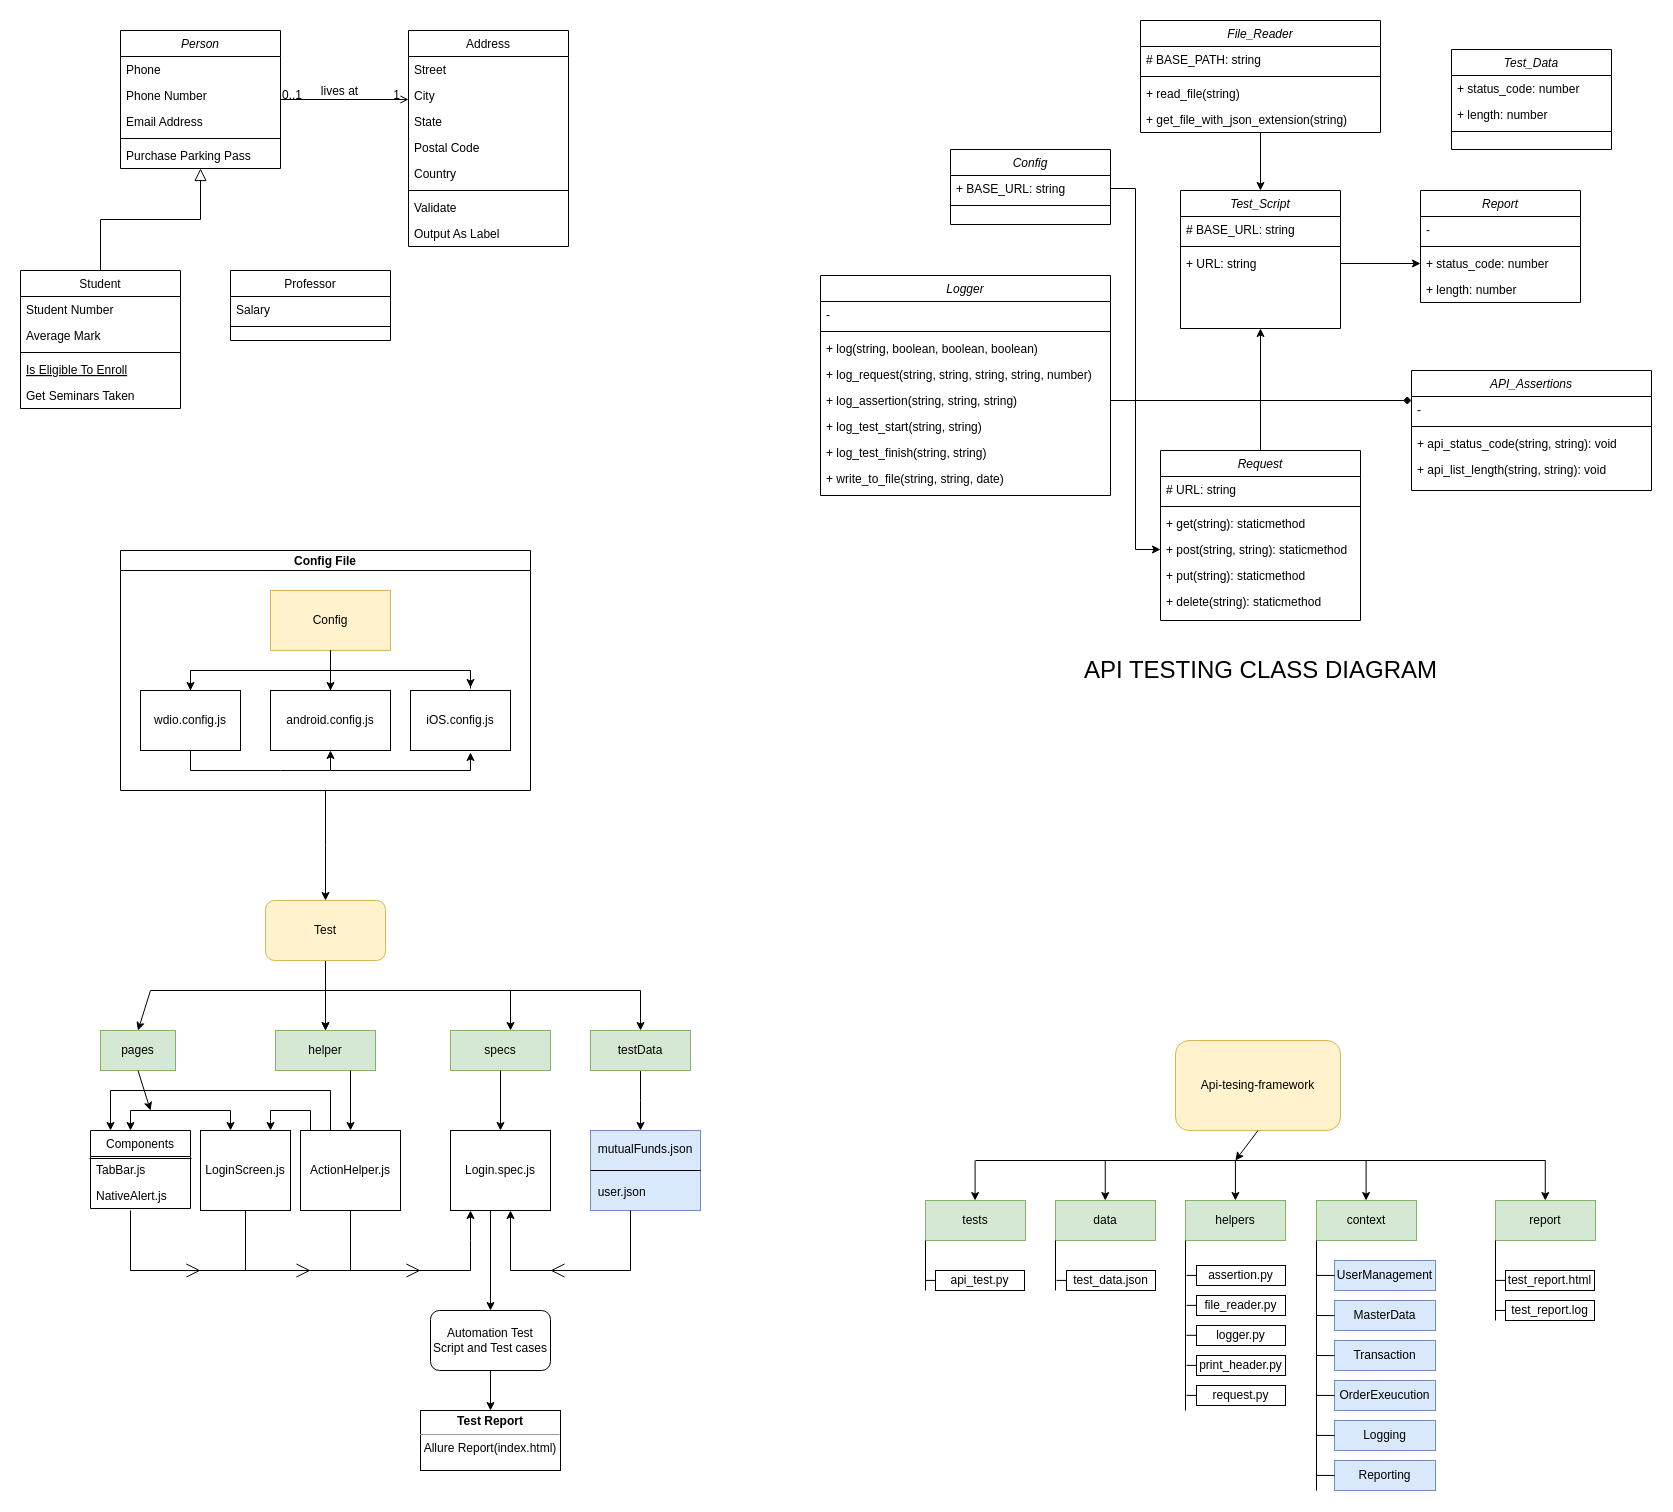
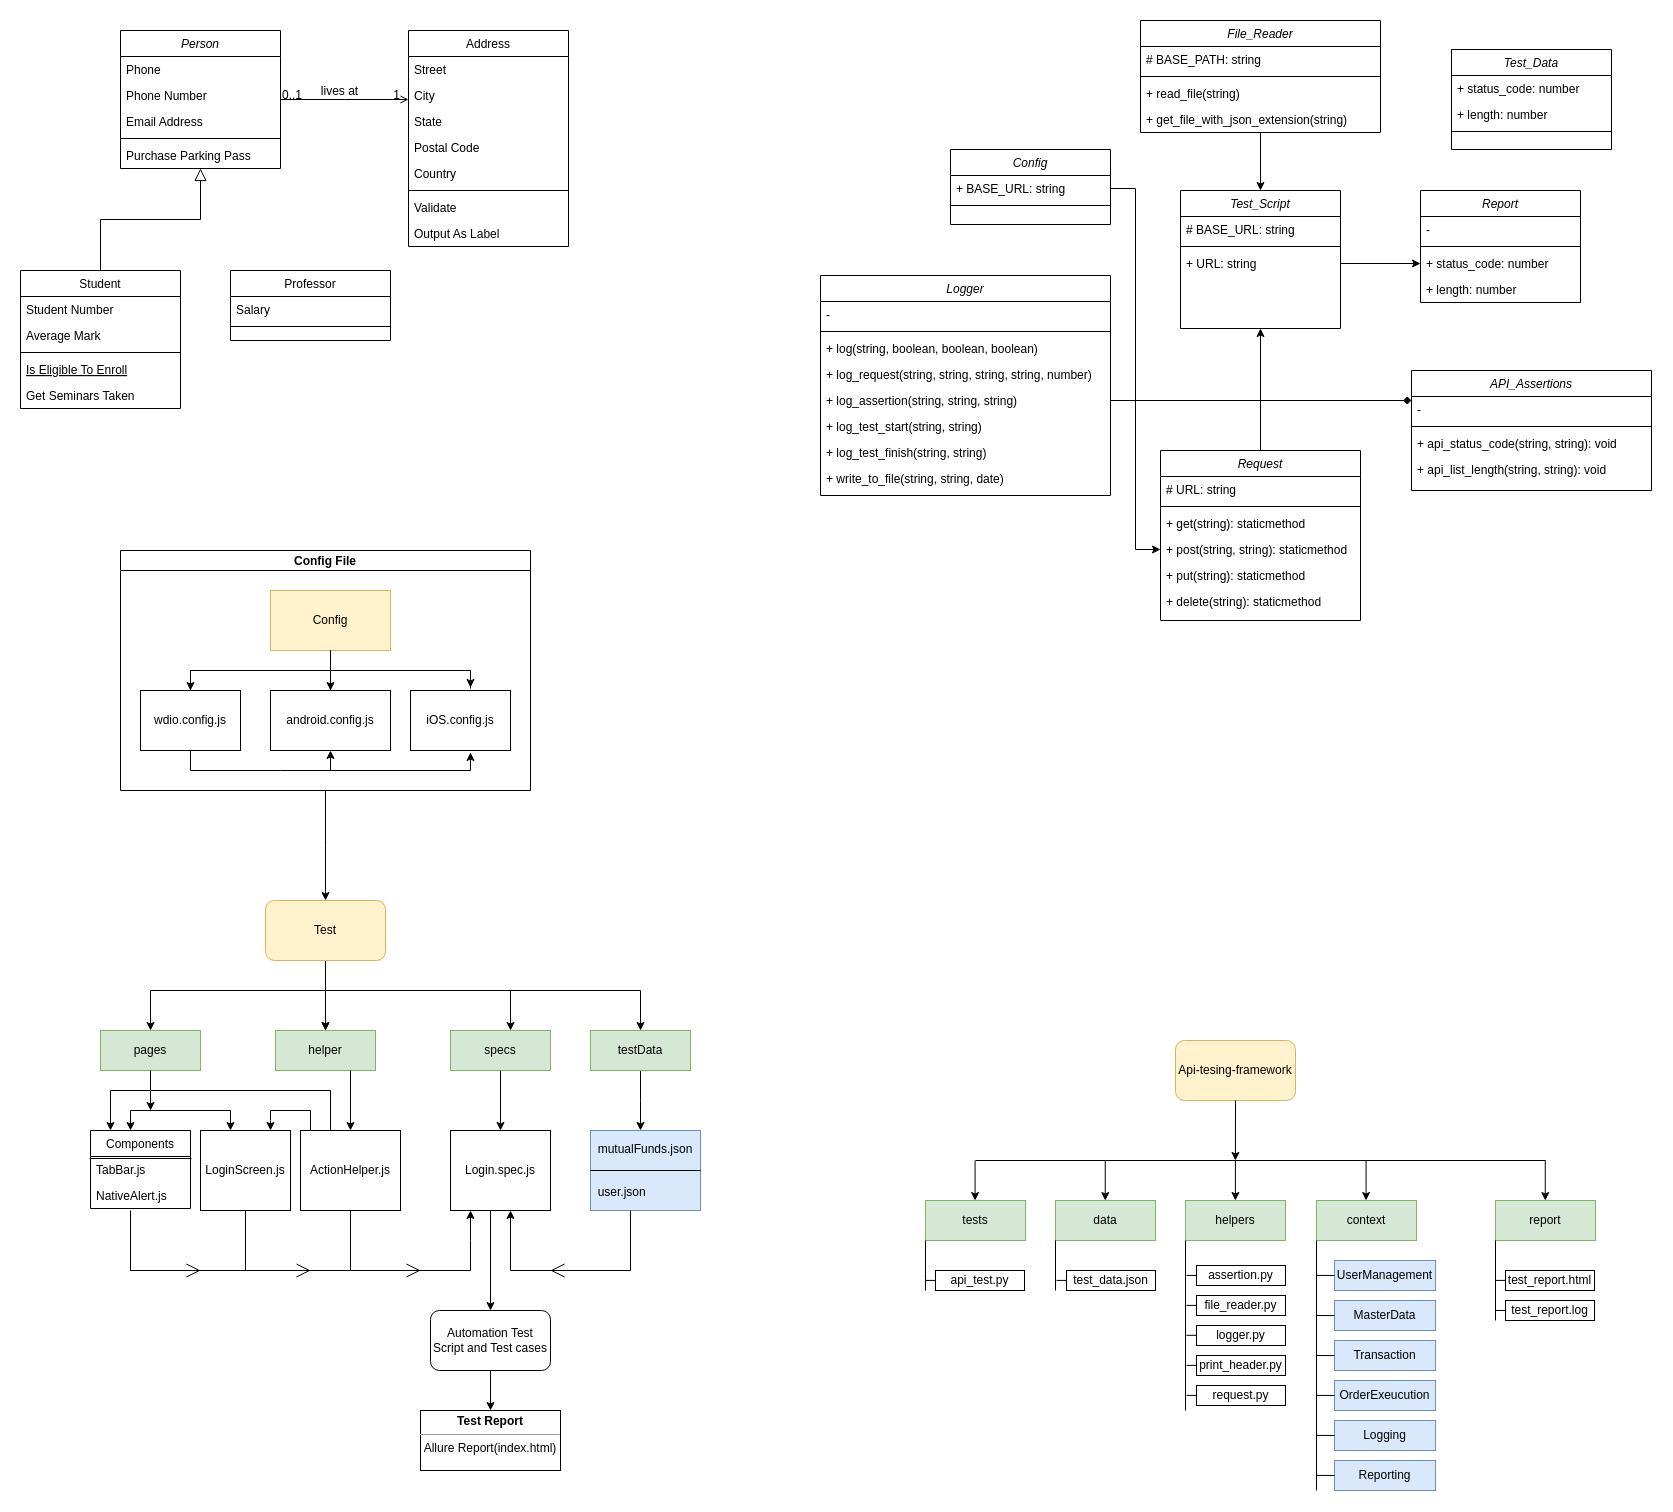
node "API TESTING CLASS DIAGRAM": removed
node "pages": size 75x40 -> 100x40
node "Api-tesing-framework": size 165x90 -> 120x60
